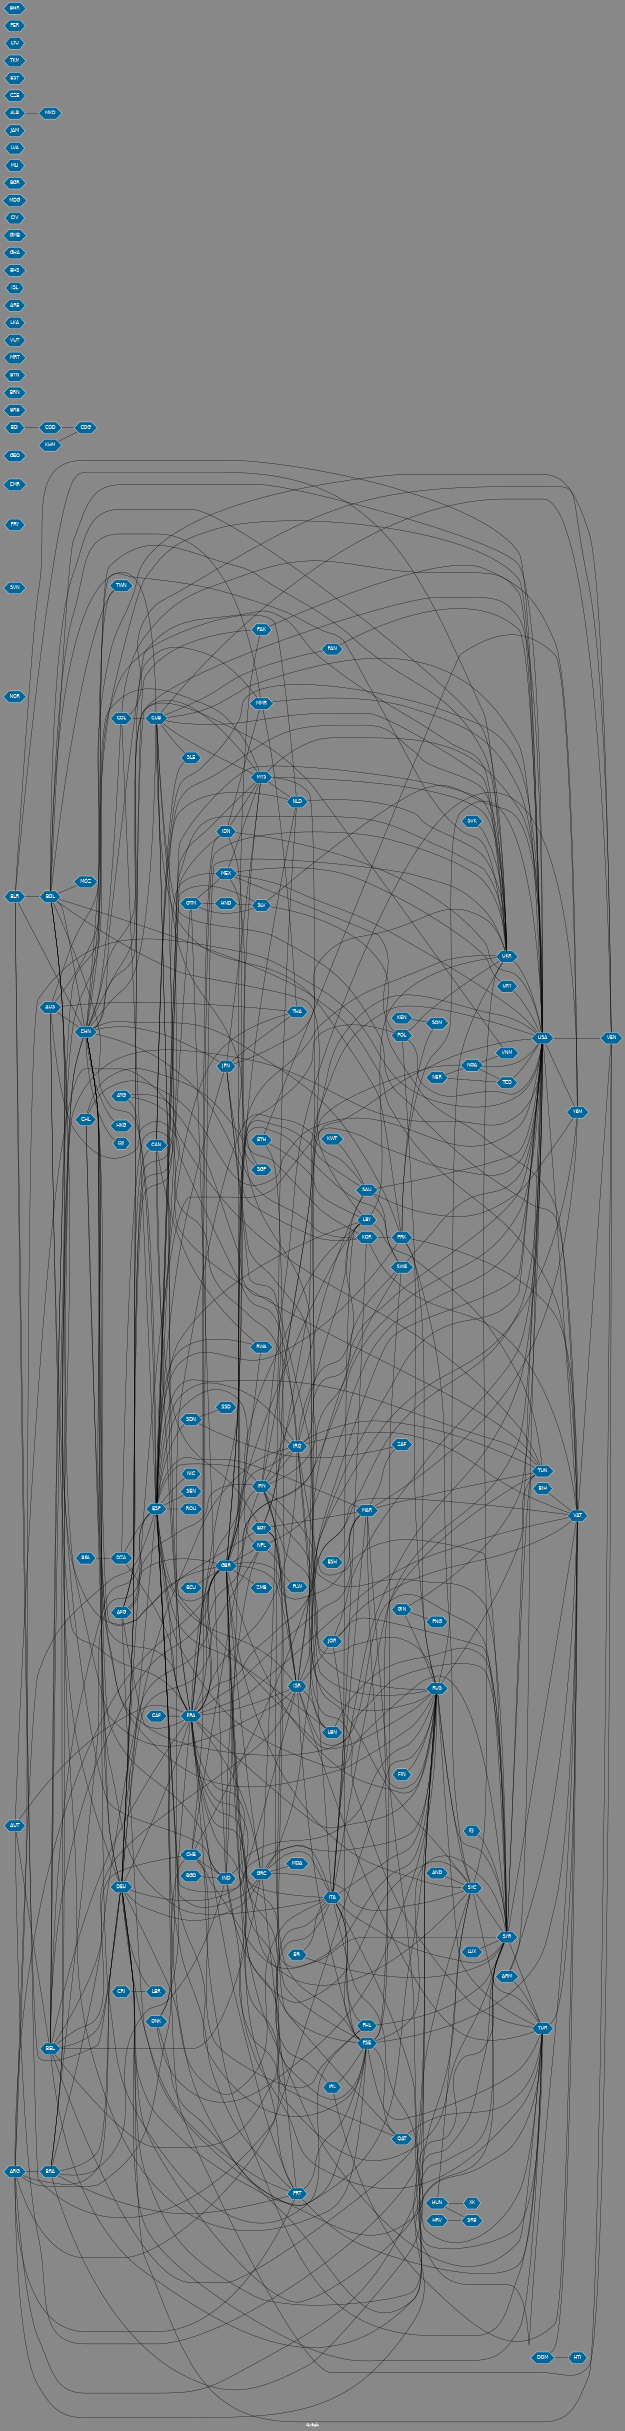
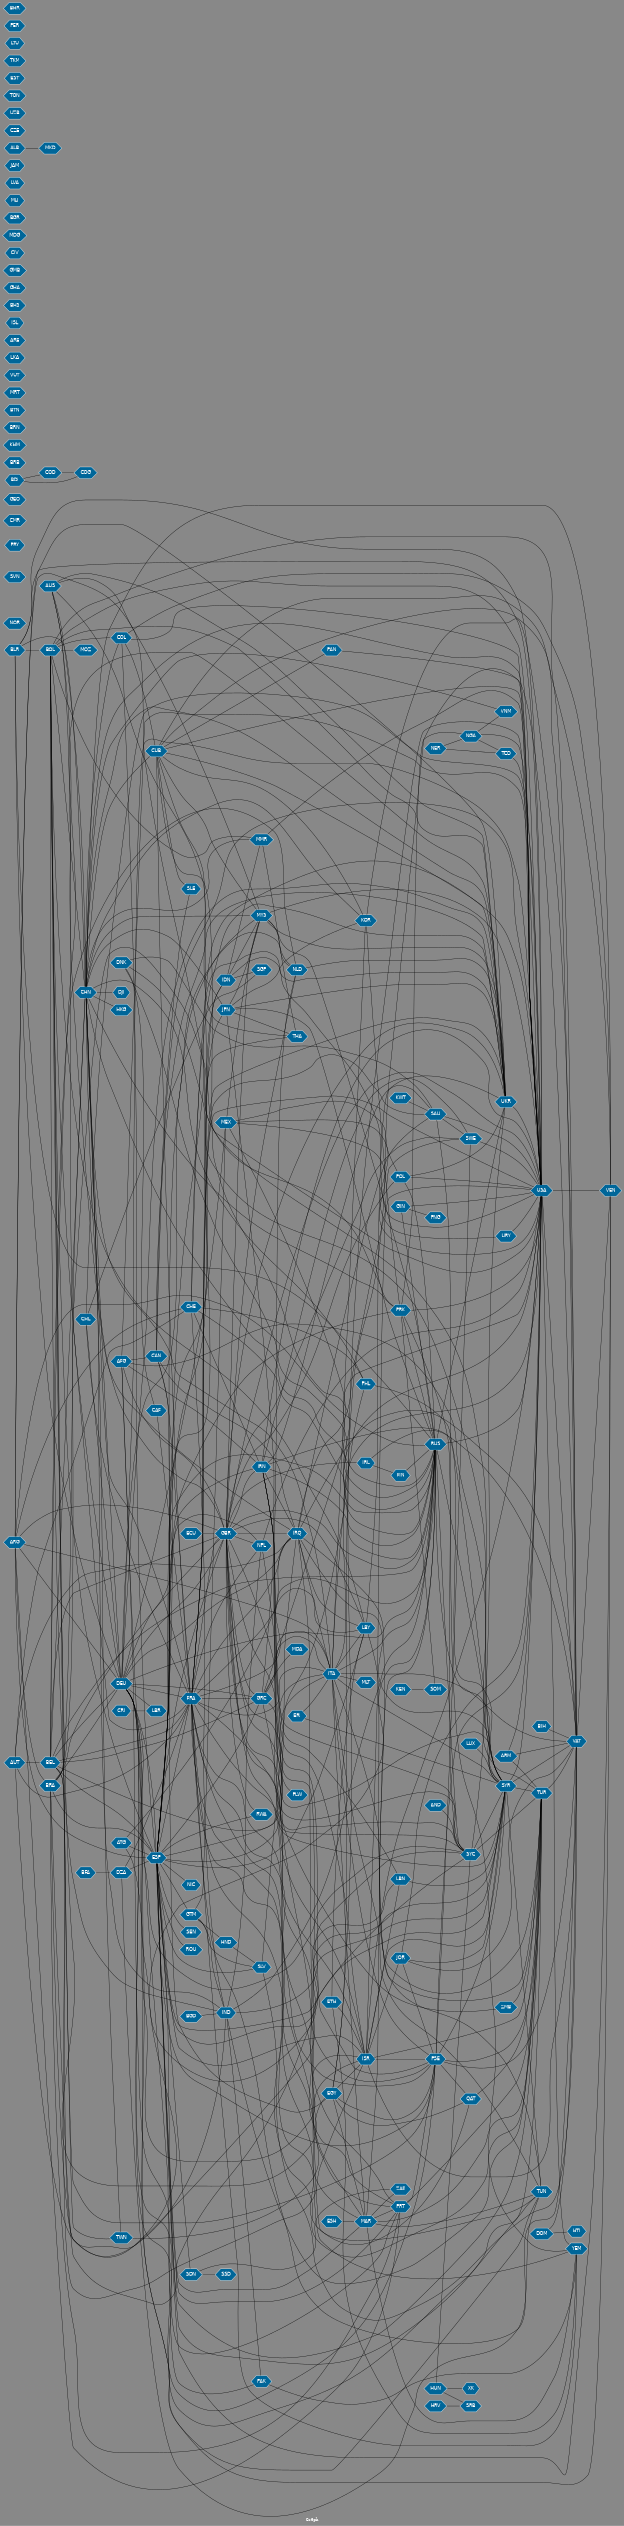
node "TON": added
node "UZB": added
edge "COG" -- "KHM": now "COG" -- "BDI"
edge "CUB" -- "BOL": now "COL" -- "BOL"
node "SVK": removed
edge "CAN" -- "RWA": now "CAN" -- "IRQ"
edge "TUN" -- "RUS": now "USA" -- "RUS"
edge "AUS" -- "EGY": now "TWN" -- "EGY"
node "MLT": added
node "FJI": removed
edge "FRA" -- "DNK": now "CAF" -- "DNK"
edge "CHE" -- "BEL": now "CHE" -- "AUT"
edge "PSE" -- "IRL": now "FIN" -- "IRL"
edge "GBR" -- "TUR": now "ZMB" -- "TUR"
edge "PRT" -- "MAR": added
